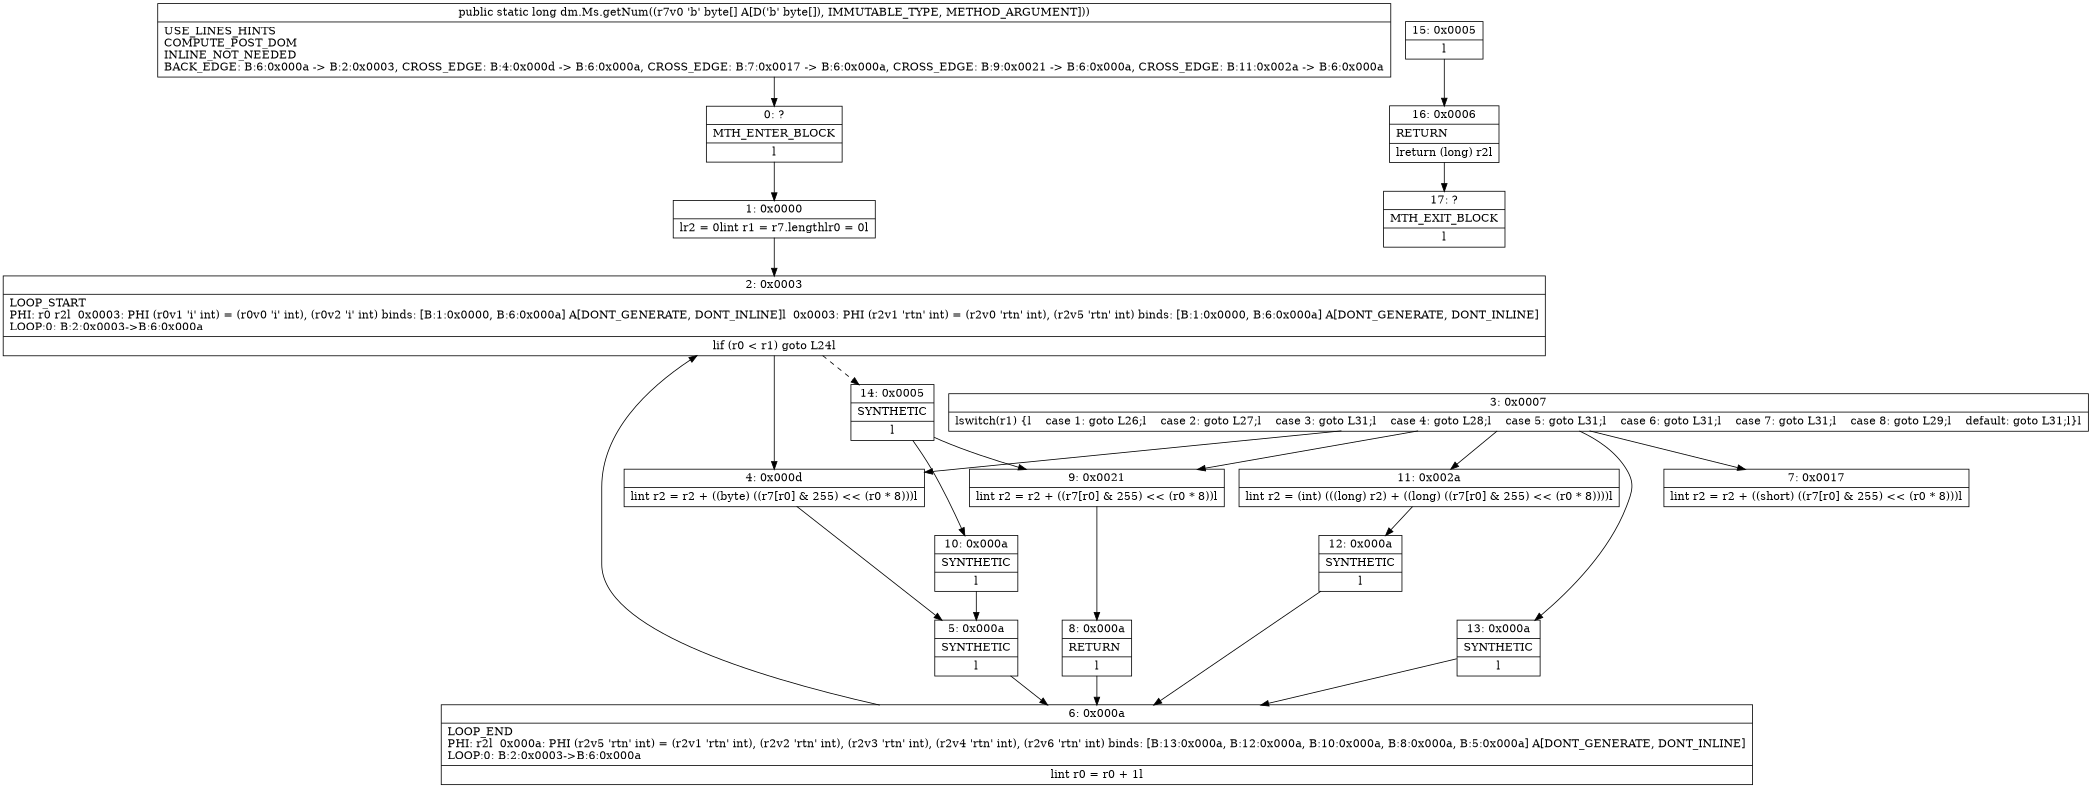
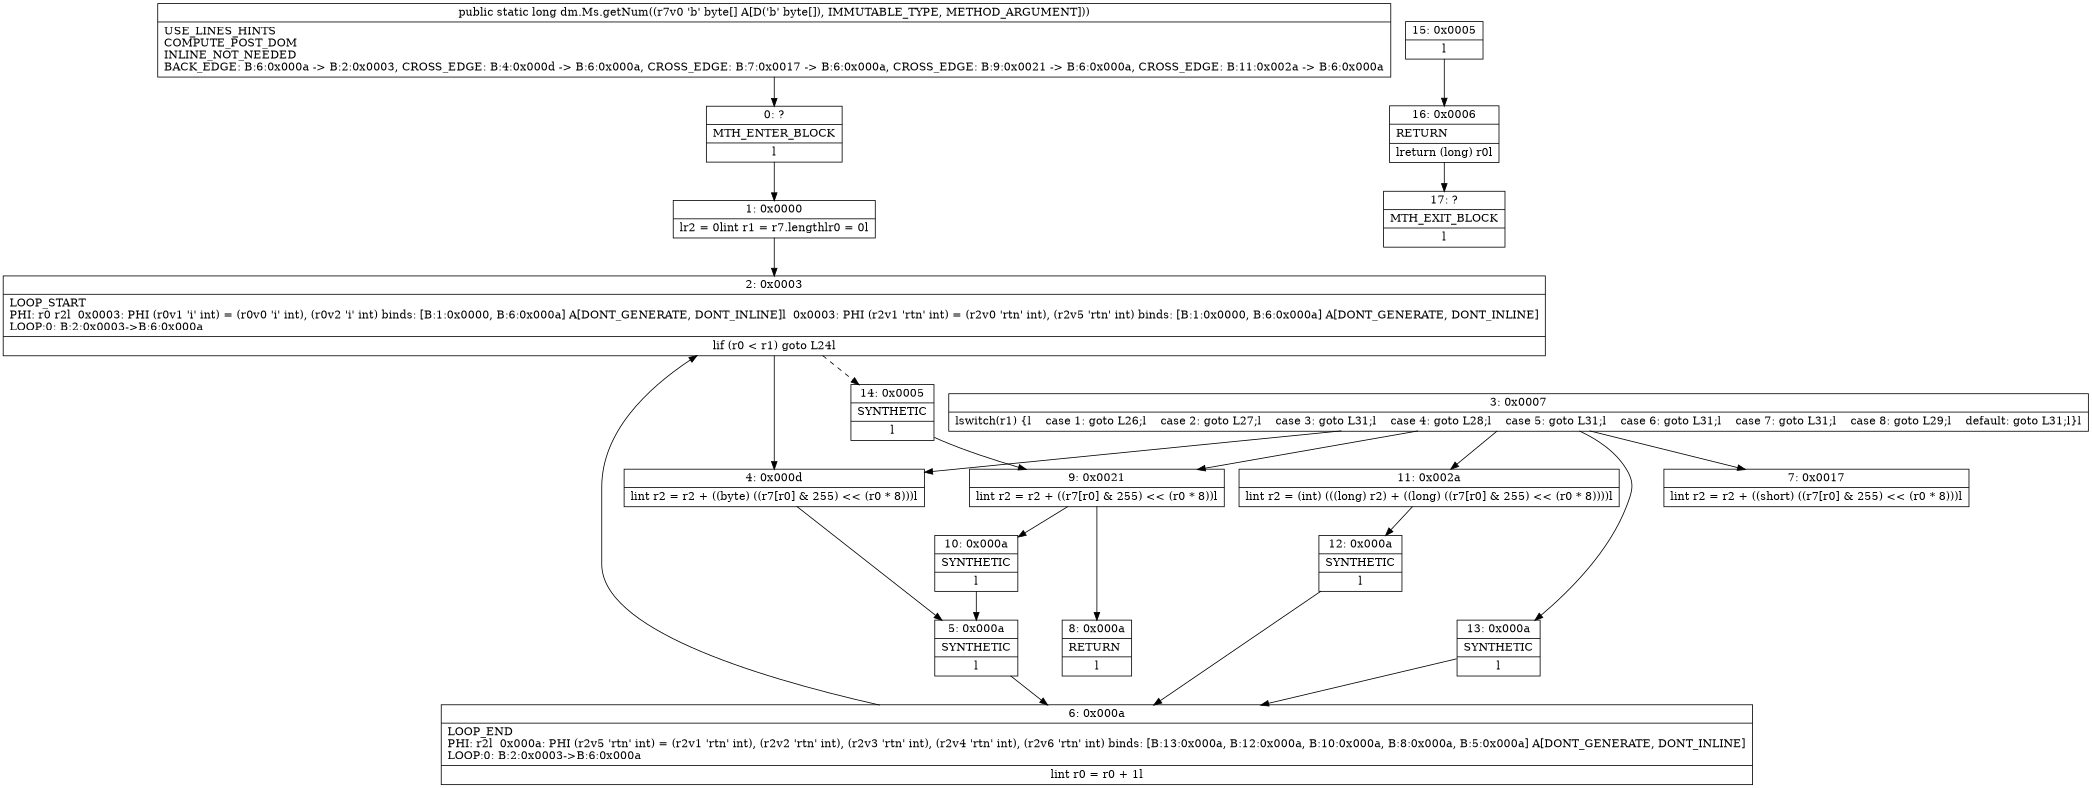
node "16: 0x0006": text "lreturn (long) r2l" -> "lreturn (long) r0l"
edge "14: 0x0005" -> "10: 0x000a": now "9: 0x0021" -> "10: 0x000a"
edge "8: 0x000a" -> "6: 0x000a": removed
